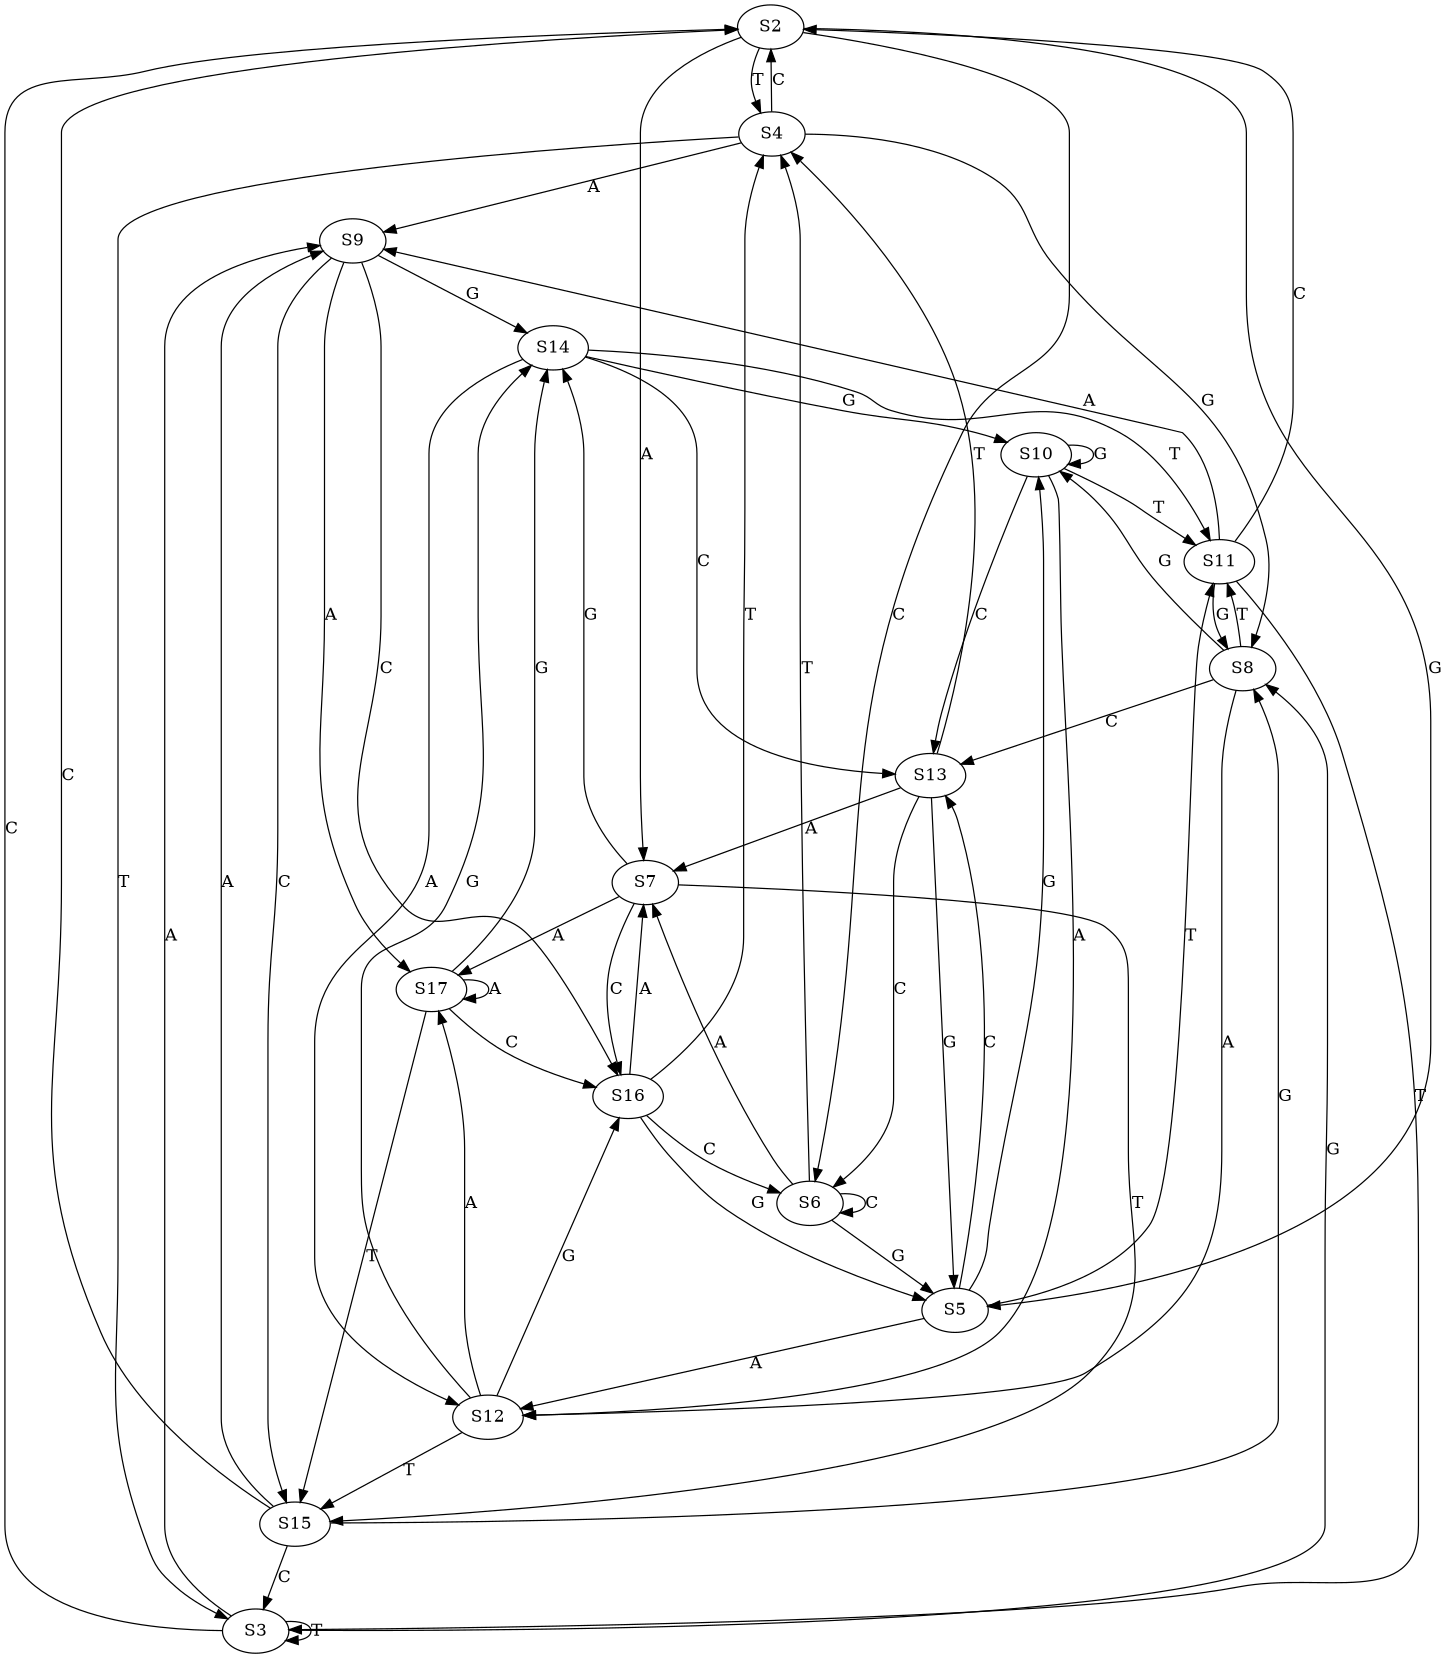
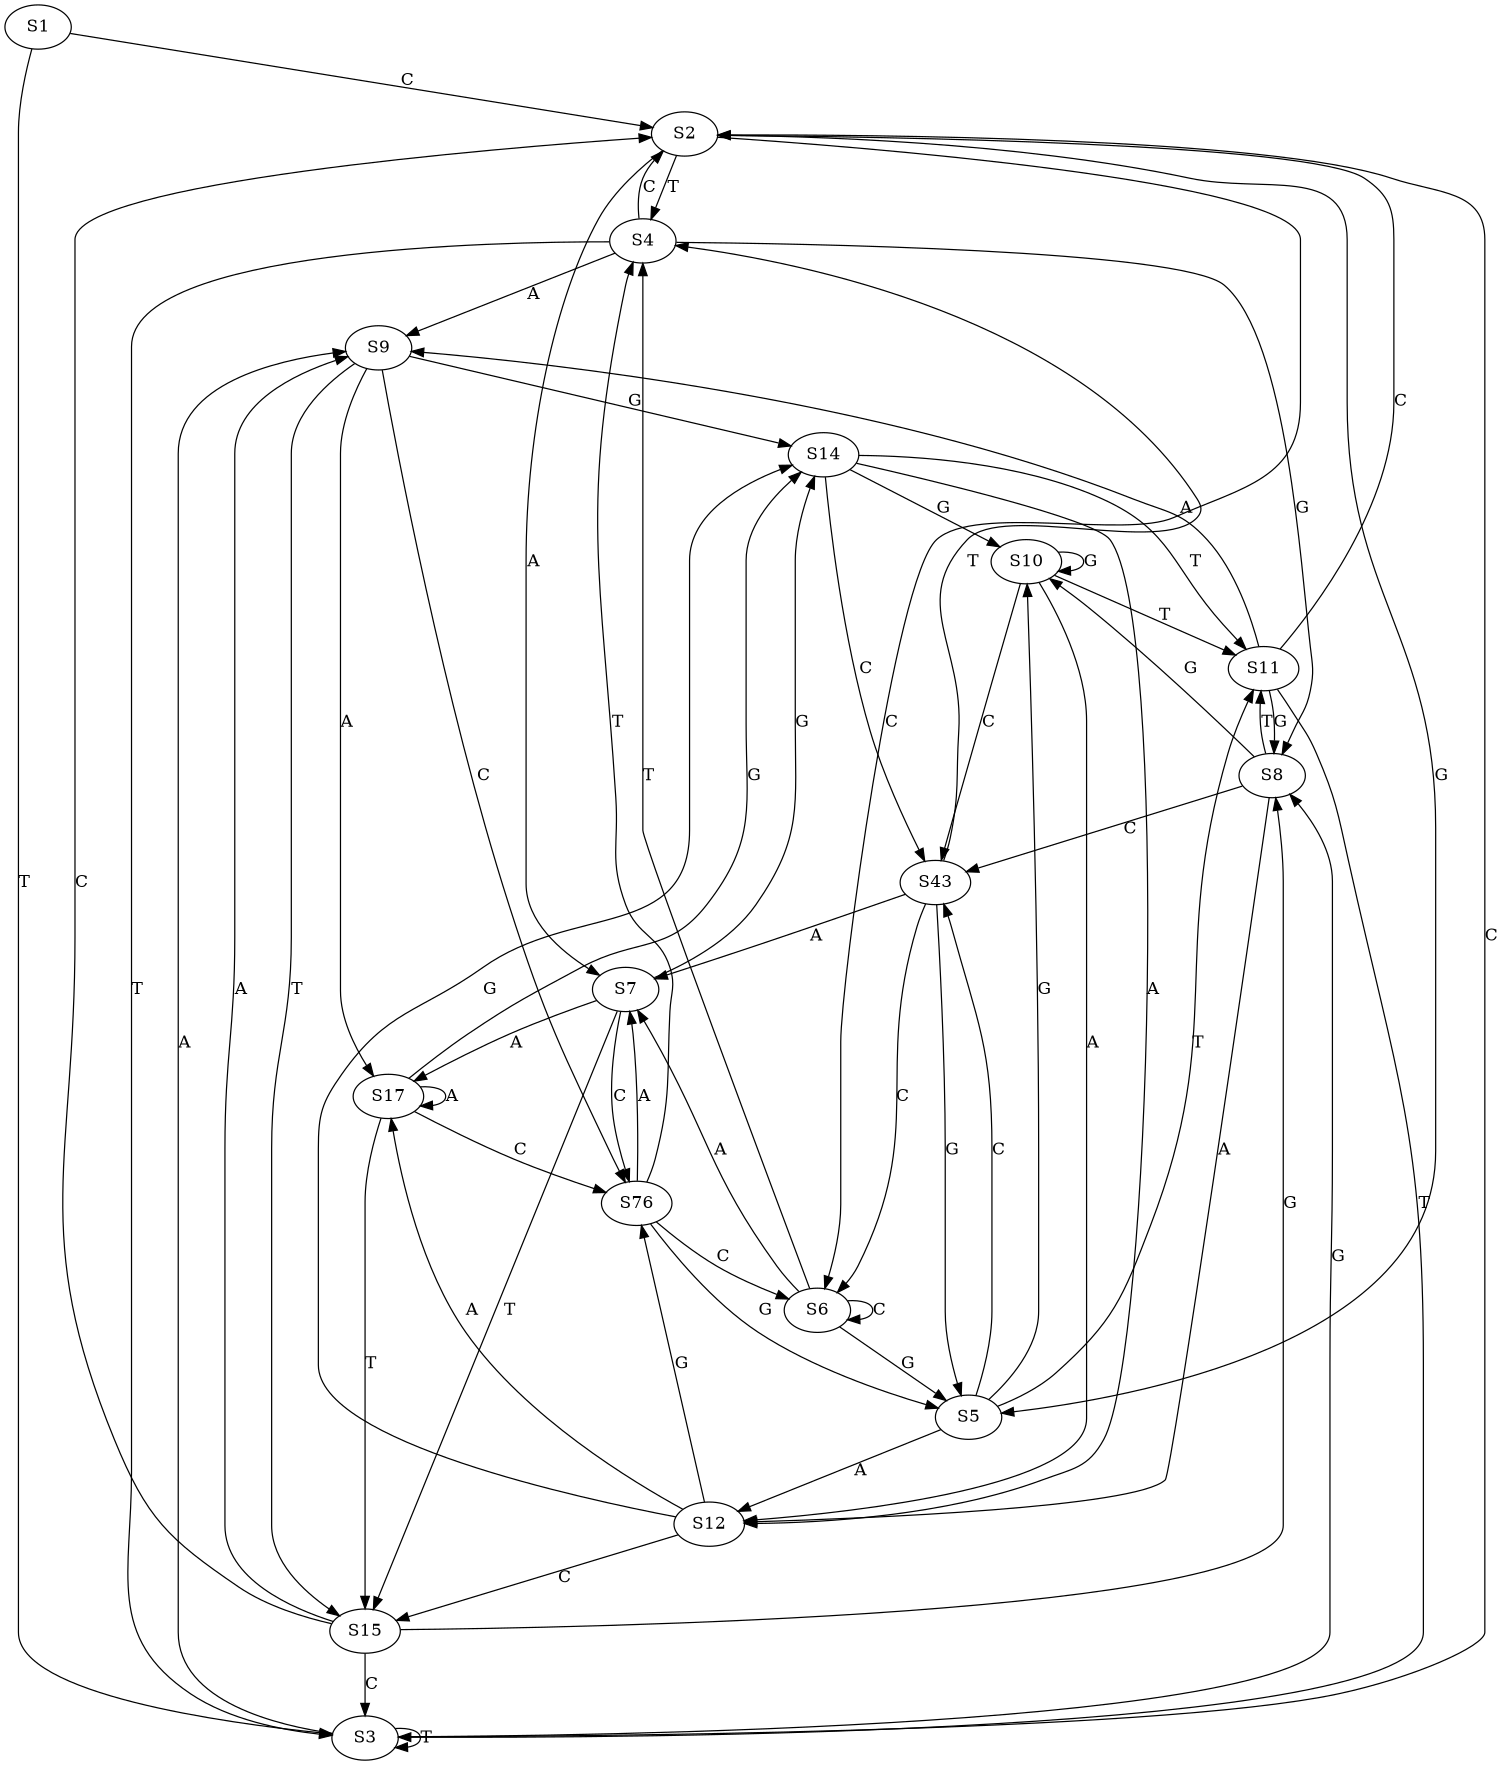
node "S1": added
node "S13": label "S13" -> "S43"
edge "S9" -> "S15": label "C" -> "T"
node "S16": label "S16" -> "S76"
edge "S12" -> "S15": label "T" -> "C"
